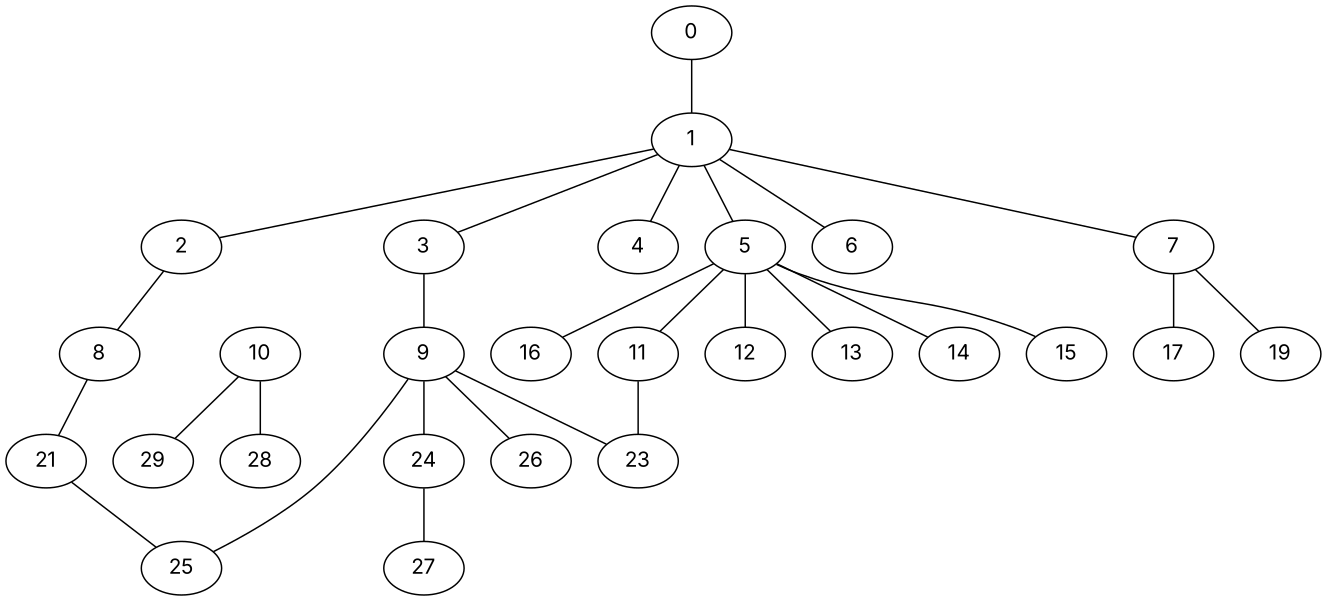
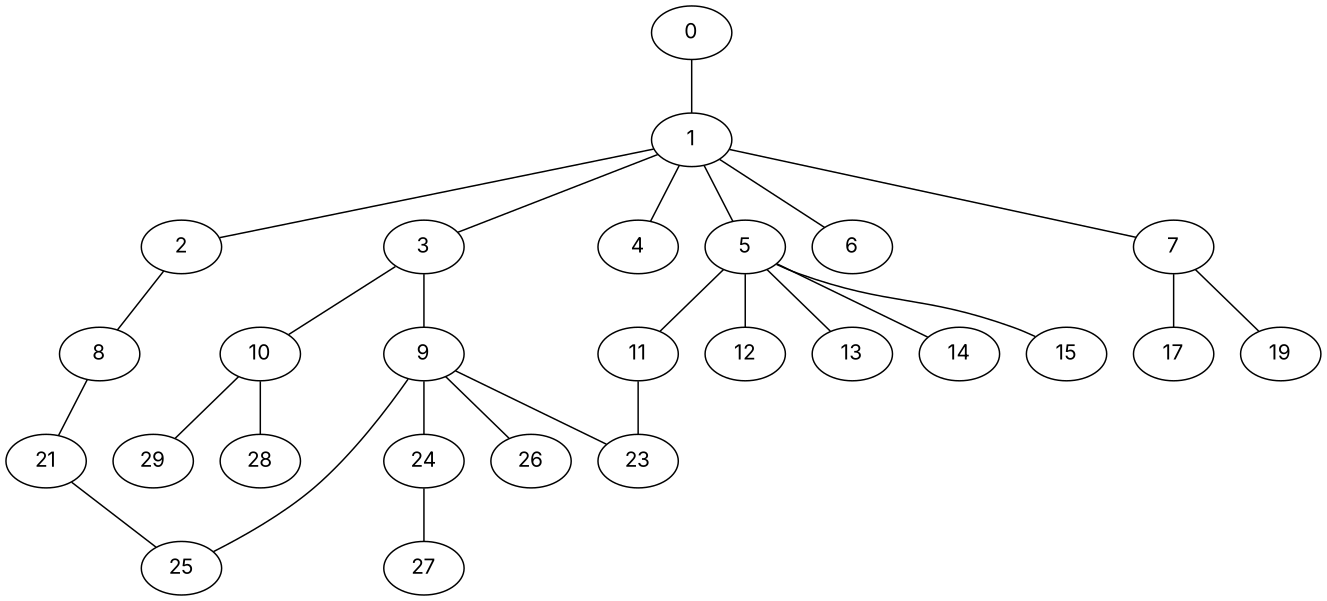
edge "3" -- "10": added
node "16": removed
